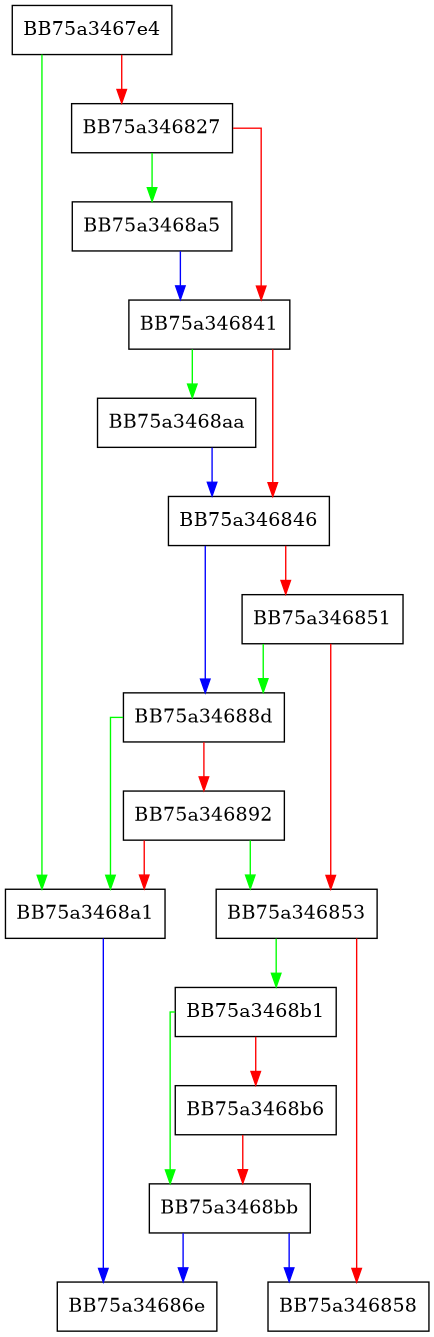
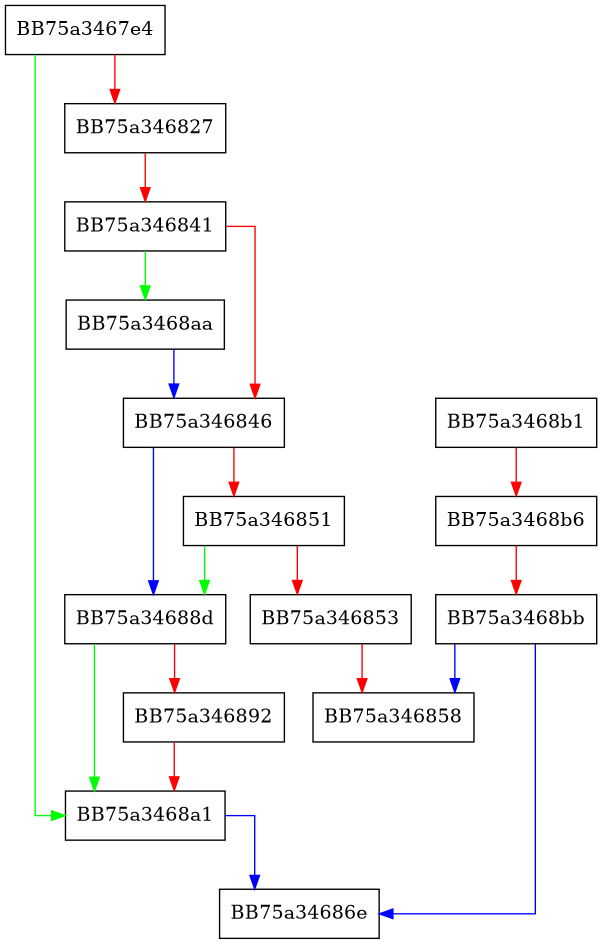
node "BB75a3468a5": removed
edge "BB75a346892" -> "BB75a346853": removed
edge "BB75a346853" -> "BB75a3468b1": removed
edge "BB75a3468b1" -> "BB75a3468bb": removed
